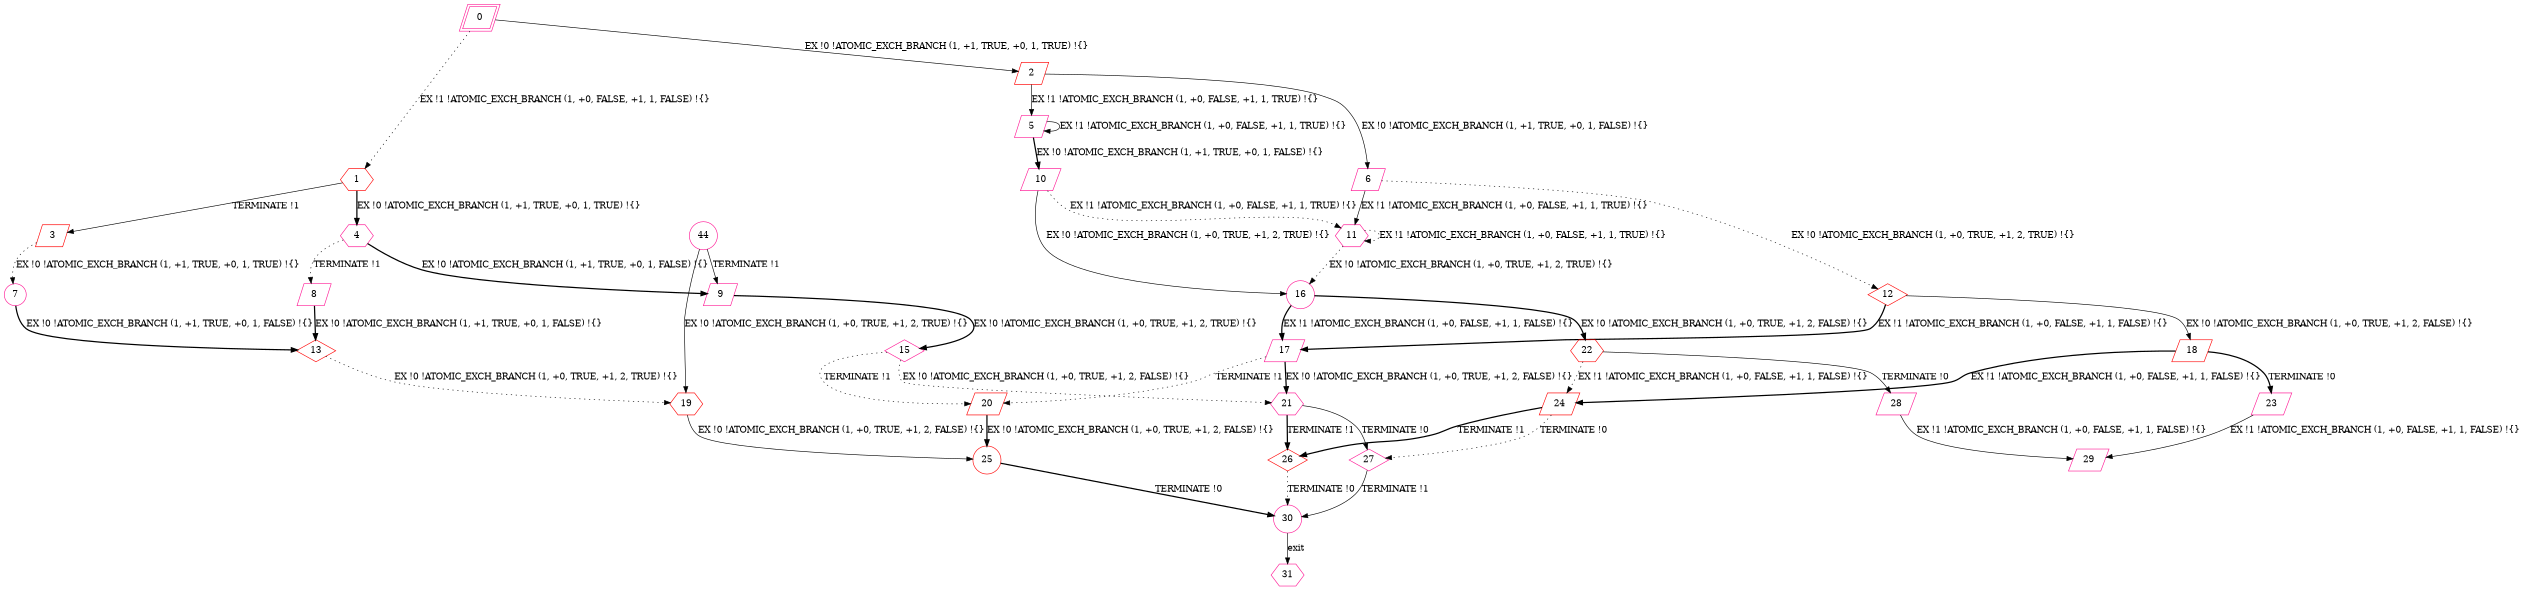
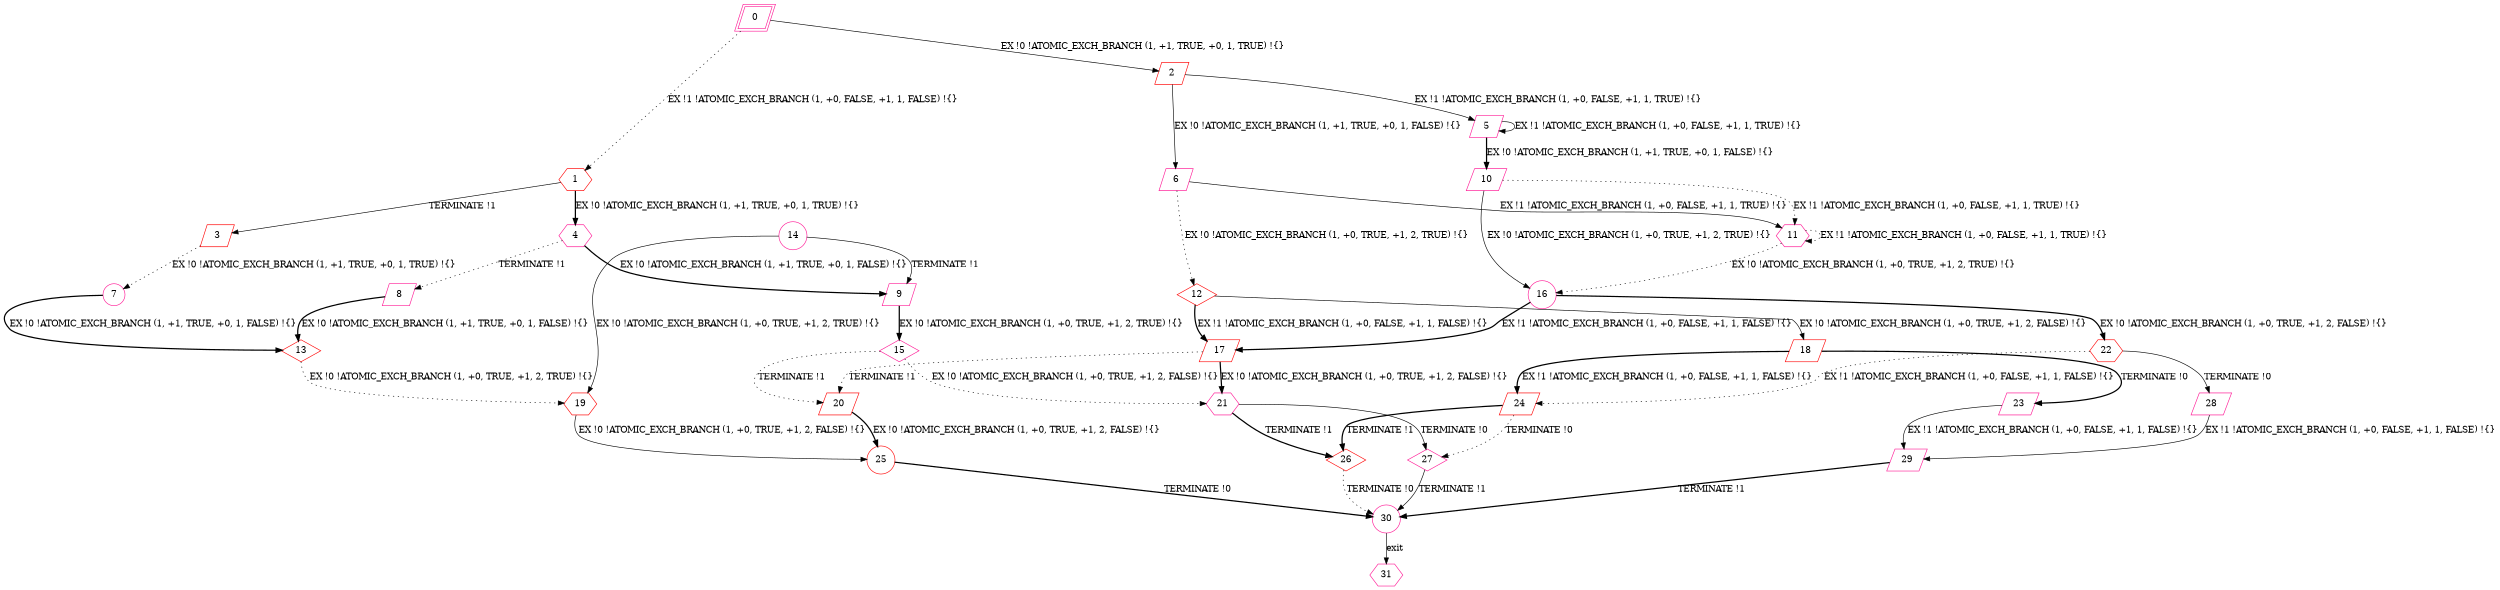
node "44": label "44" -> "14"
node "17": color deeppink -> red
edge "29" -> "30": added, label "TERMINATE !1"
